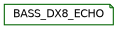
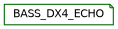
node "BASS_DX8_ECHO": label "BASS_DX8_ECHO" -> "BASS_DX4_ECHO"
